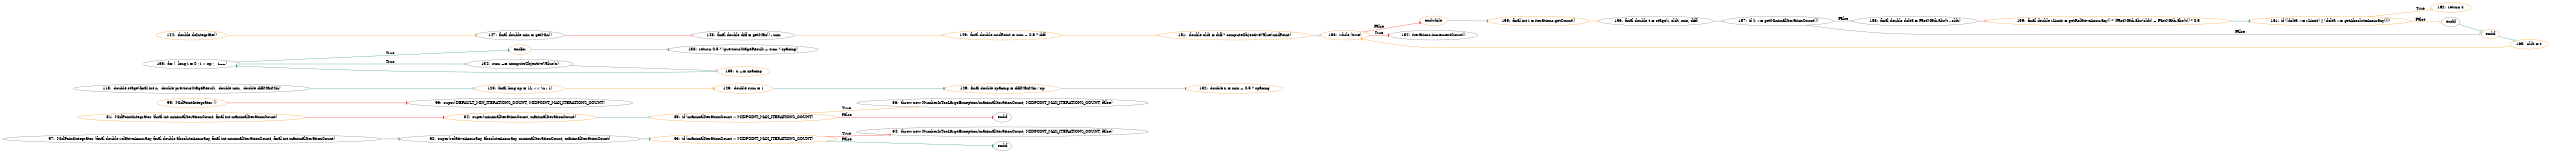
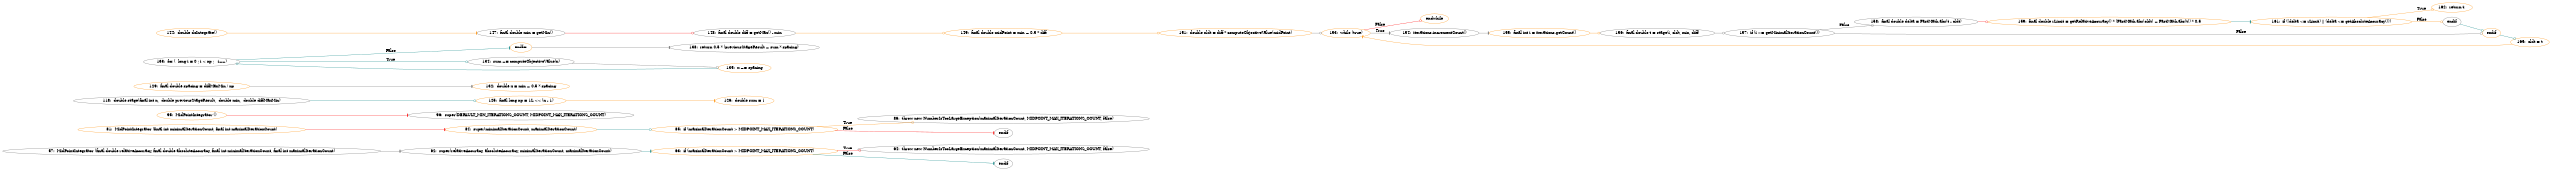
edge "endwhile" -> "155:  final int i = iterations.getCount()": now "154:  iterations.incrementCount()" -> "155:  final int i = iterations.getCount()"
edge "153:  while (true)" -> "endwhile": arrowhead tee -> odot
edge "153:  while (true)" -> "154:  iterations.incrementCount()": color red -> gray40
edge "133:  for (  long i = 0 ; i < np ;   i++)" -> "endfor": label "True" -> "False"
edge "135:  x += spacing" -> "133:  for (  long i = 0 ; i < np ;   i++)": arrowhead tee -> odot
edge "126:  double sum = 1" -> "129:  final double spacing = diffMaxMin / np": removed
